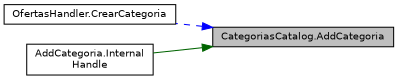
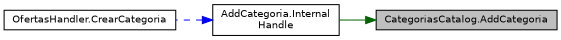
edge "OfertasHandler.CrearCategoria" -> "CategoriasCatalog.AddCategoria": now "OfertasHandler.CrearCategoria" -> "AddCategoria.Internal Handle"
